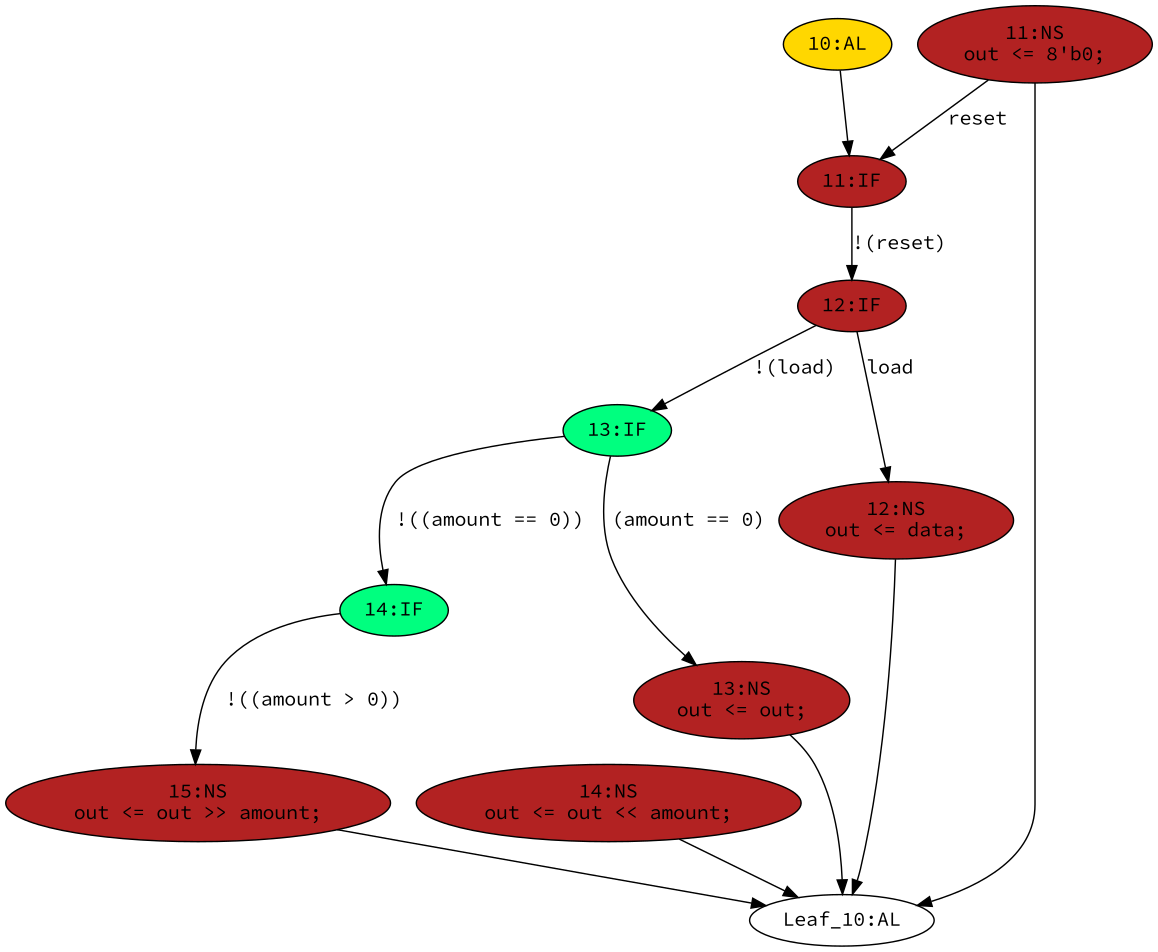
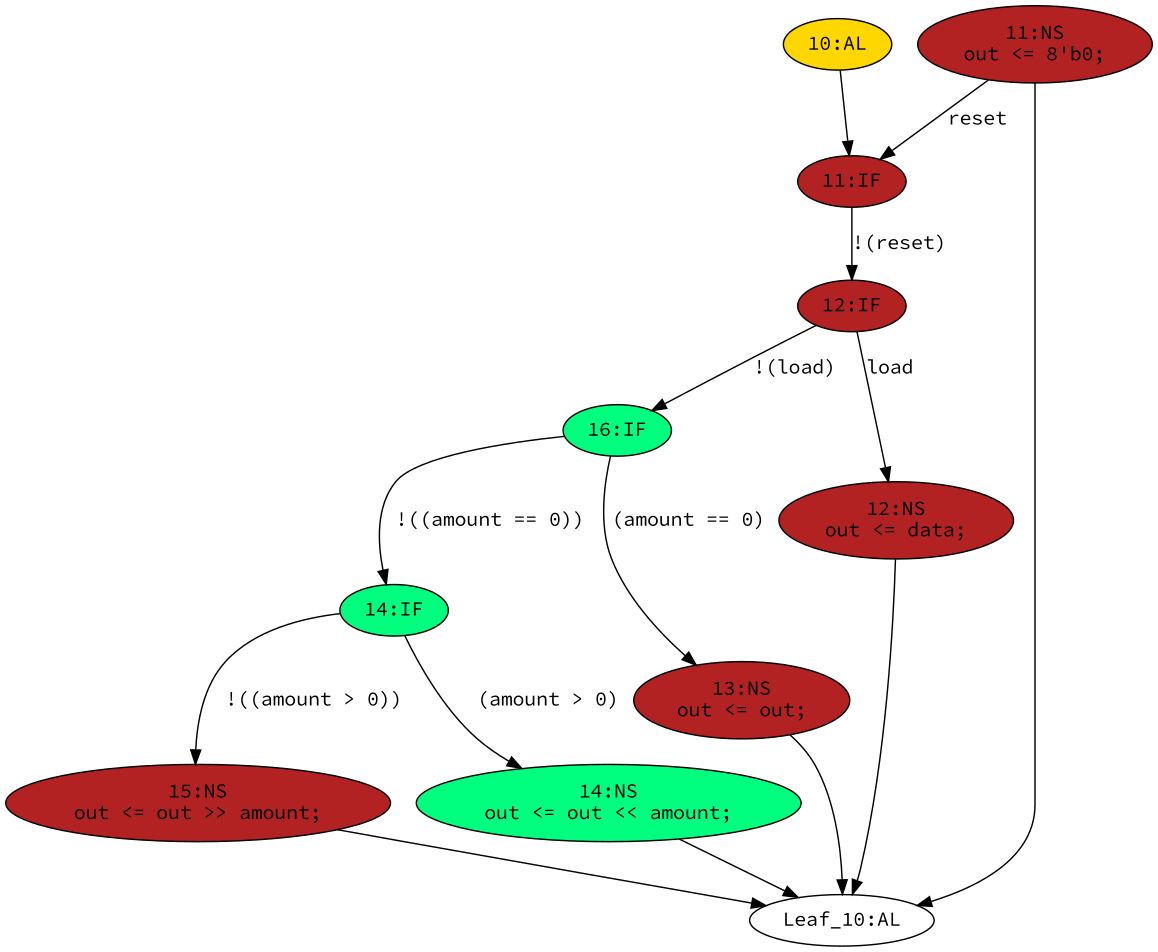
node "13:IF": label "13:IF" -> "16:IF"
edge "14:IF" -> "14:NS out <= out << amount;": added, label "(amount > 0)"
node "14:NS out <= out << amount;": fillcolor firebrick -> springgreen
